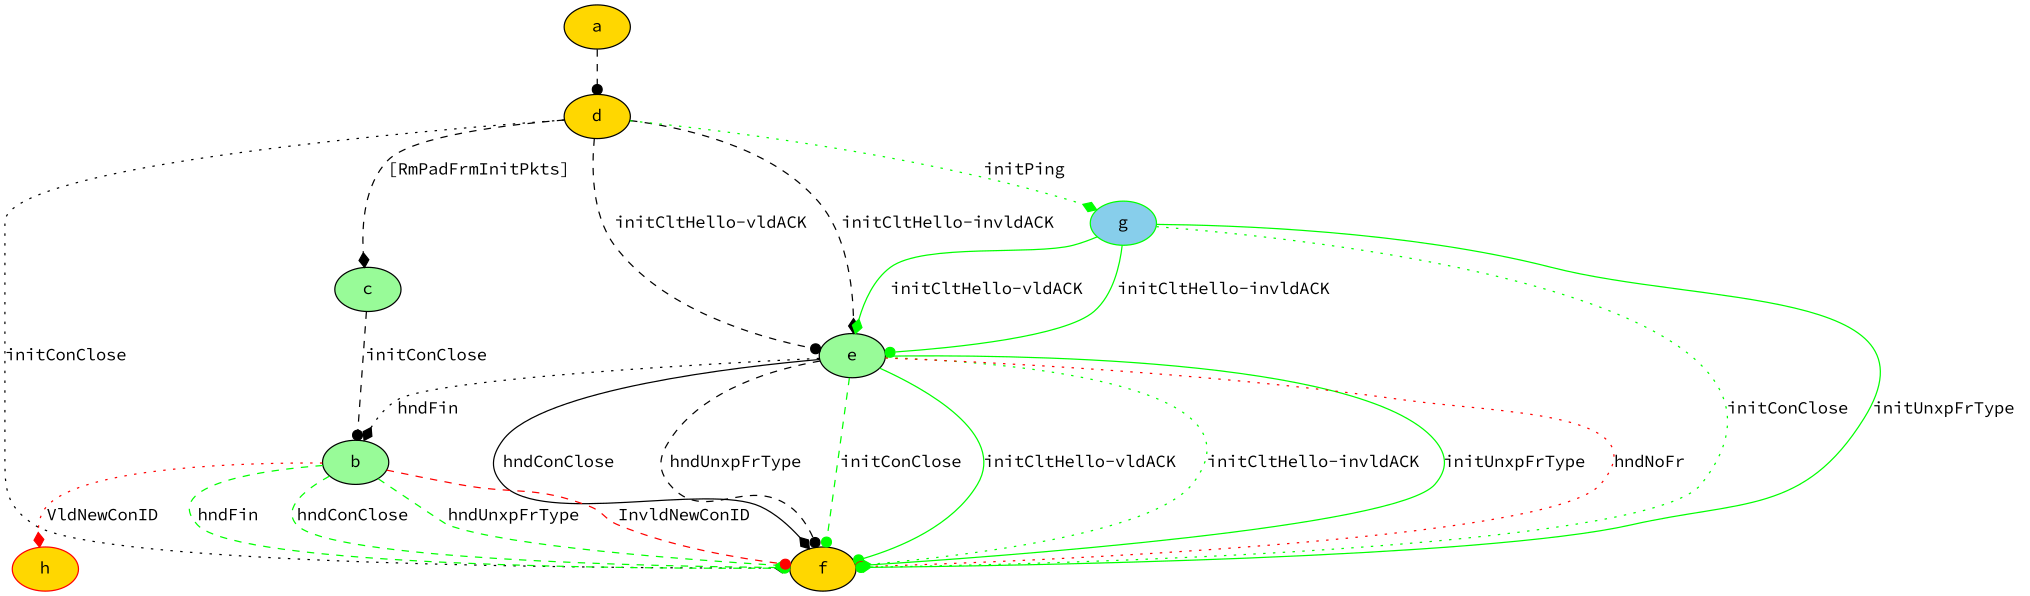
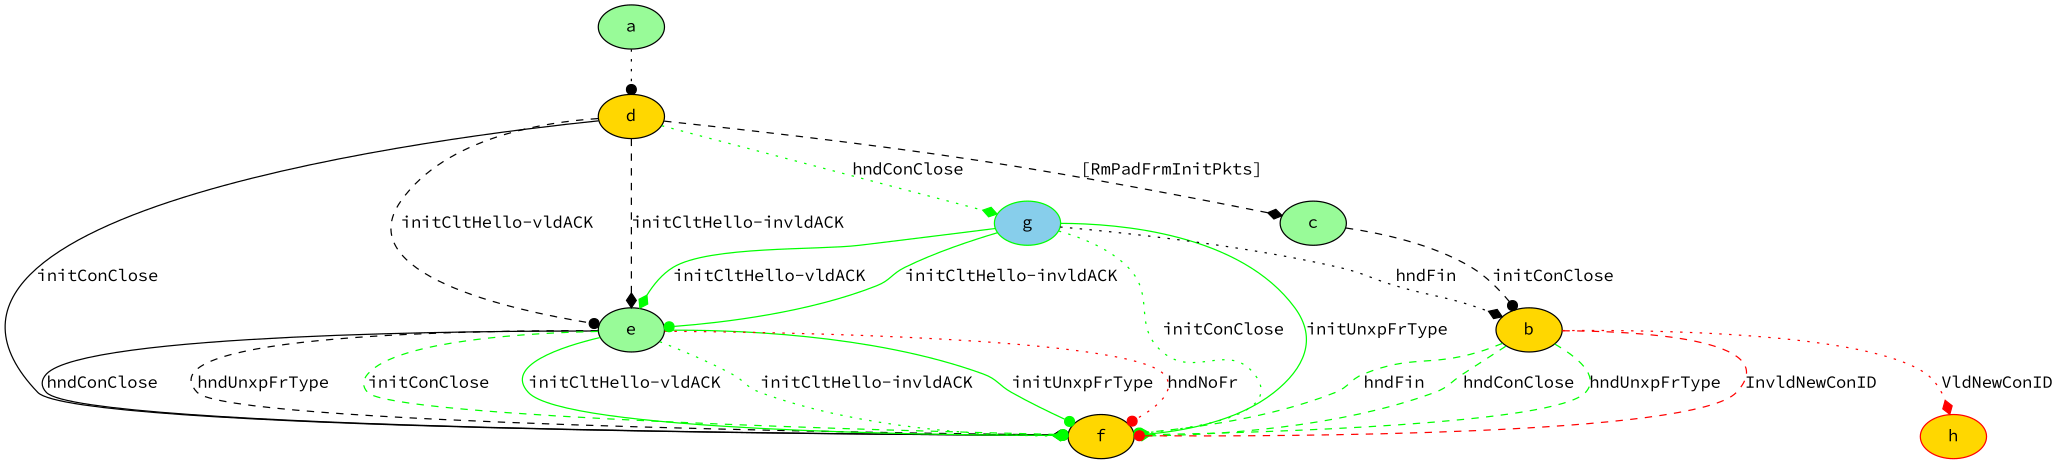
node "a": fillcolor gold -> palegreen
edge "a" -> "d": style dashed -> dotted
edge "d" -> "g": label "initPing " -> "hndConClose "
edge "e" -> "b": now "g" -> "b"
node "b": fillcolor palegreen -> gold
edge "d" -> "f": style dotted -> solid
